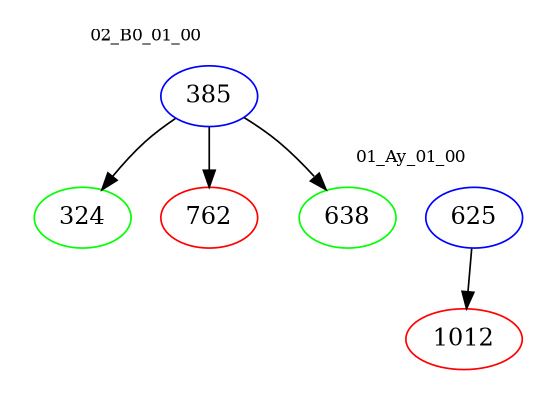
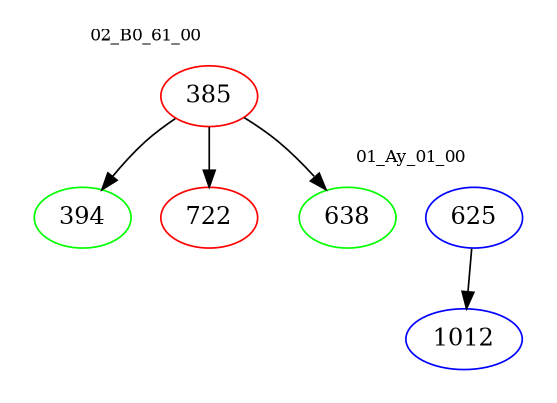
cluster "02_B0_01_00": label "02_B0_01_00" -> "02_B0_61_00"
node "385": color blue -> red
node "324": label "324" -> "394"
node "762": label "762" -> "722"
node "1012": color red -> blue
